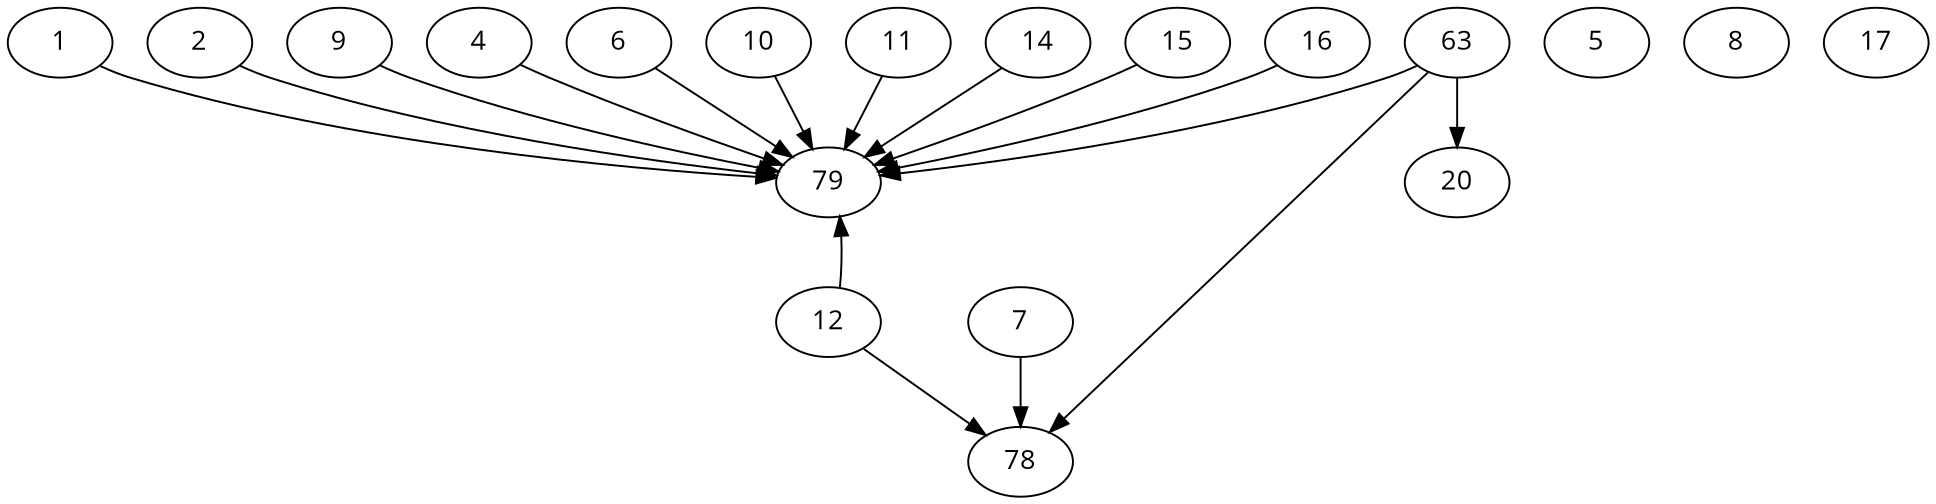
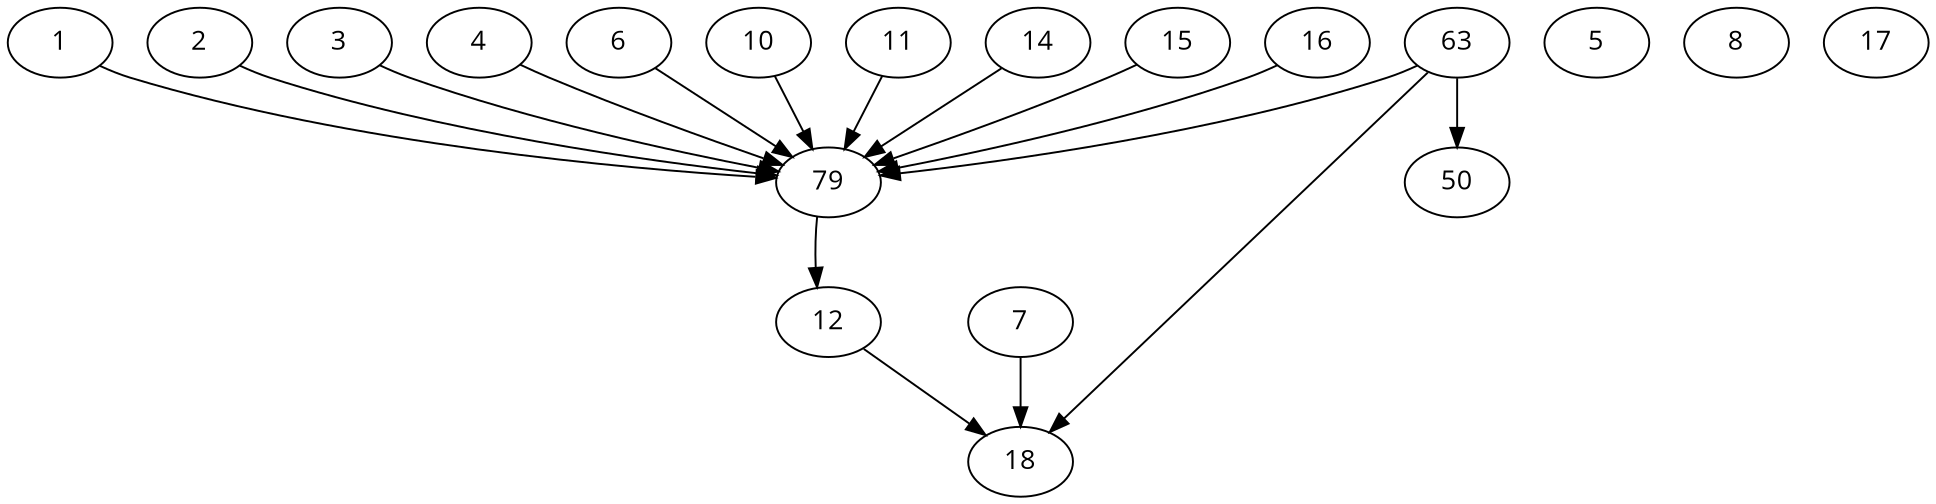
node "9": label "9" -> "3"
node "20": label "20" -> "50"
edge "12" -> "79": reversed
node "78": label "78" -> "18"
